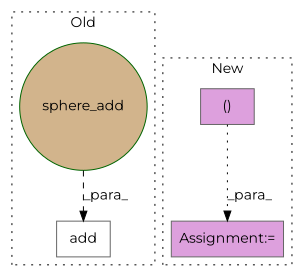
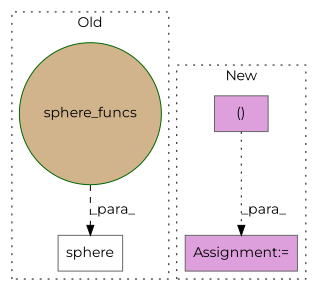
node "sphere_add": label "sphere_add" -> "sphere_funcs"
node "add": label "add" -> "sphere"
